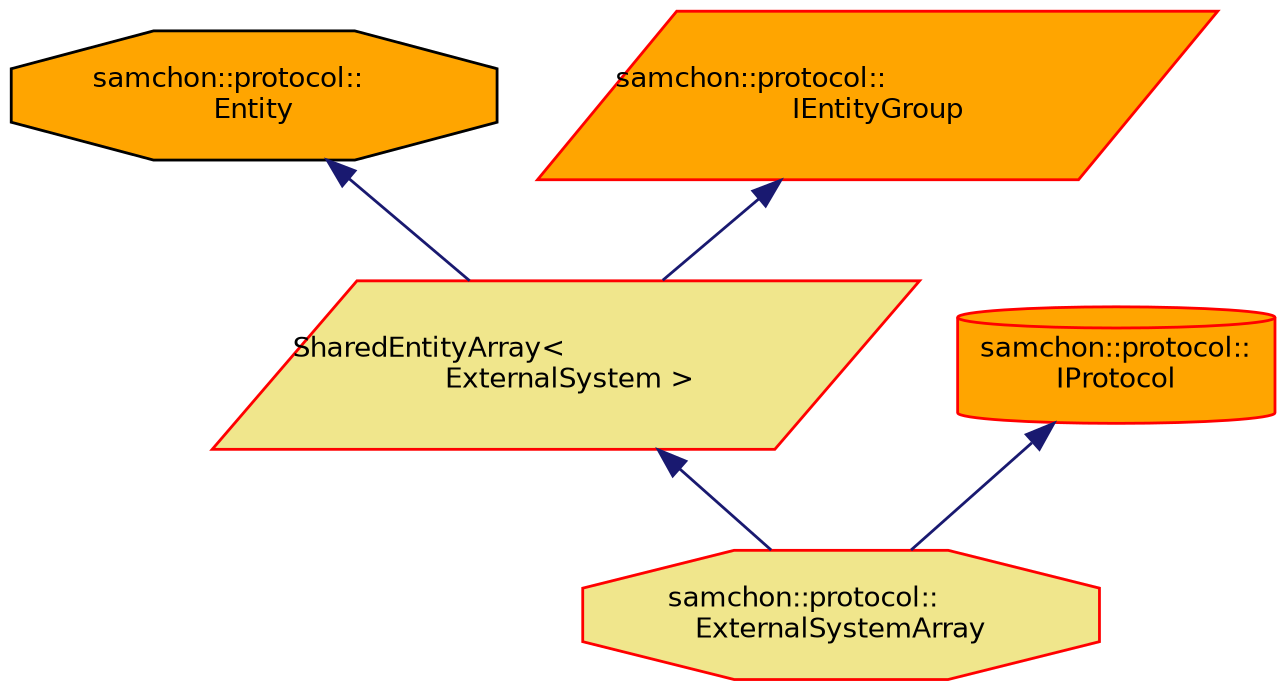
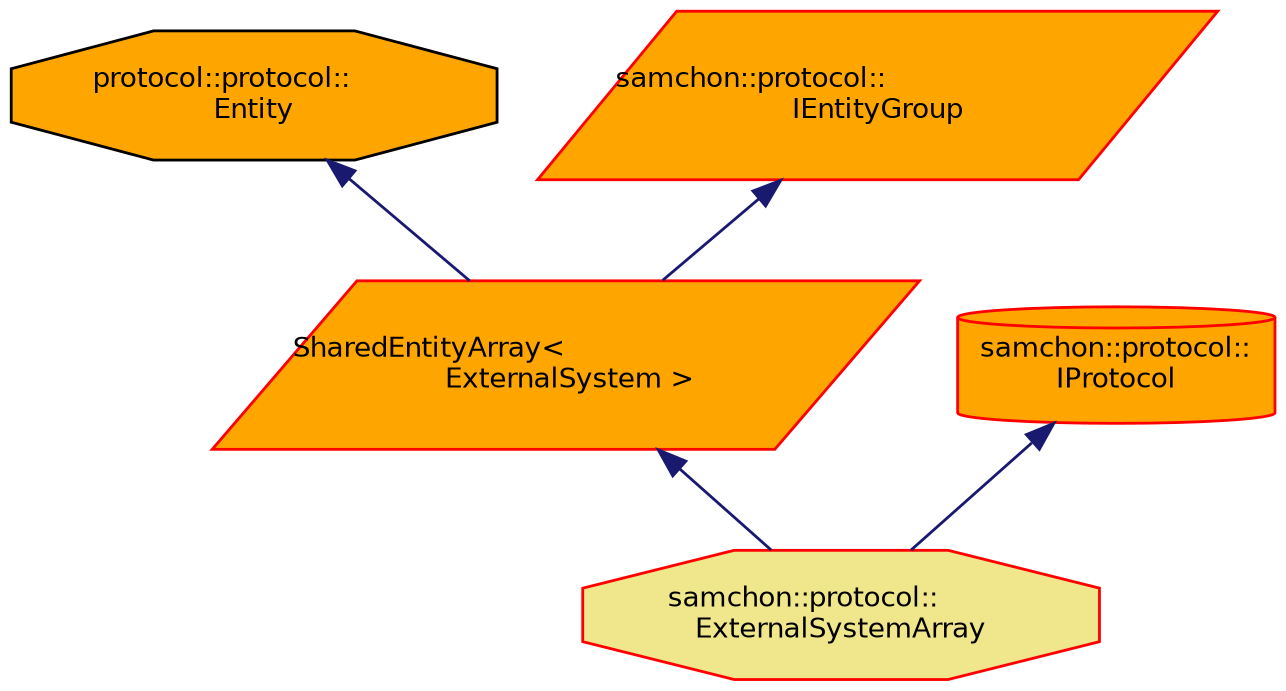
node "samchon::protocol:: Entity": label "samchon::protocol:: Entity" -> "protocol::protocol:: Entity"
node "SharedEntityArray< ExternalSystem >": fillcolor khaki -> orange
